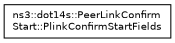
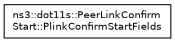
node "ns3::dot14s::PeerLinkConfirm Start::PlinkConfirmStartFields": label "ns3::dot14s::PeerLinkConfirm Start::PlinkConfirmStartFields" -> "ns3::dot11s::PeerLinkConfirm Start::PlinkConfirmStartFields"
